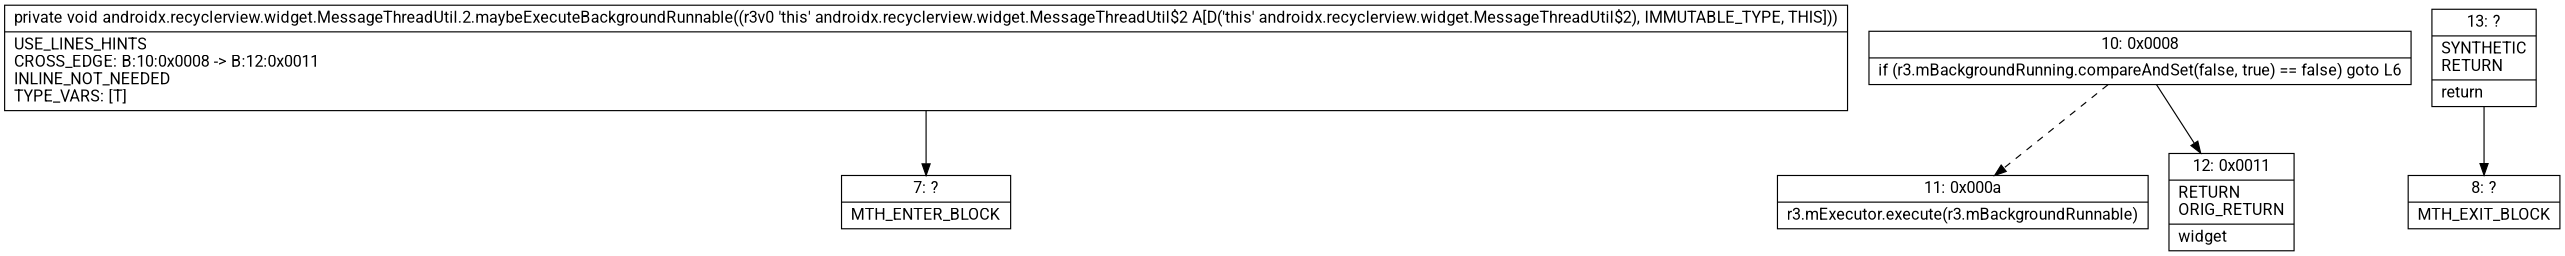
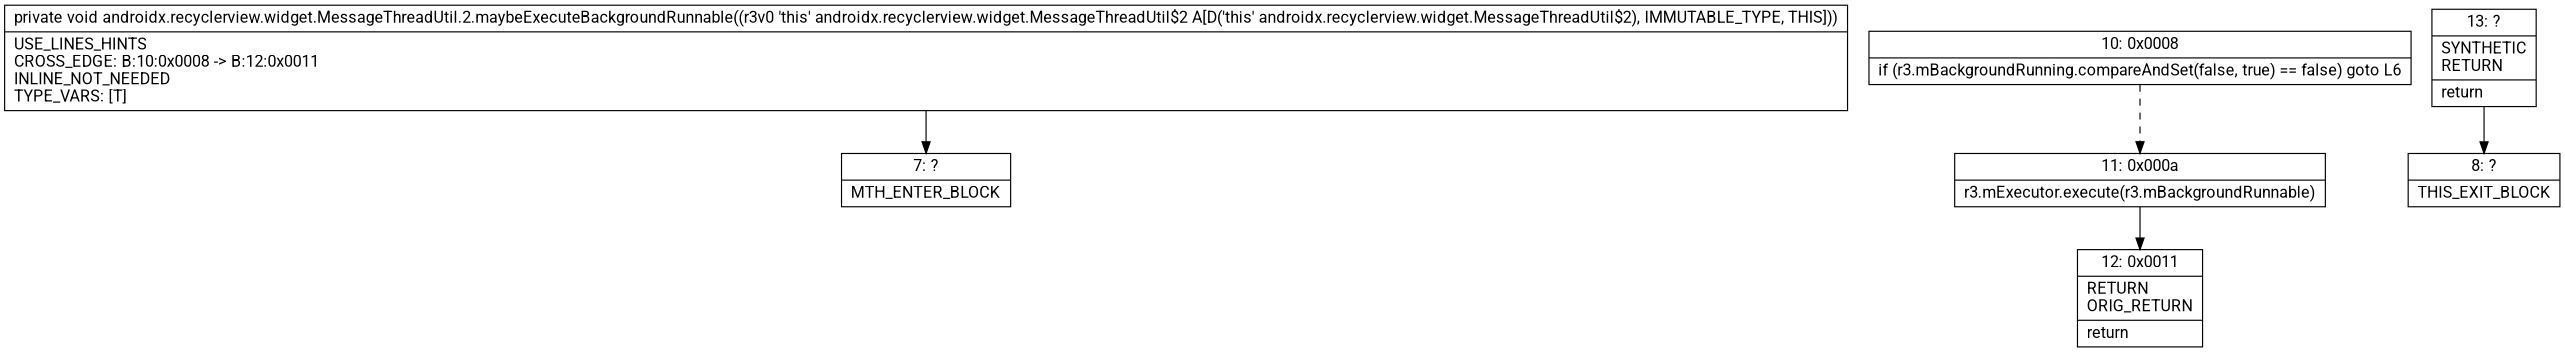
edge "10: 0x0008" -> "12: 0x0011": now "11: 0x000a" -> "12: 0x0011"
node "8: ?": text "MTH_EXIT_BLOCK" -> "THIS_EXIT_BLOCK"
node "12: 0x0011": text "widget" -> "return"
